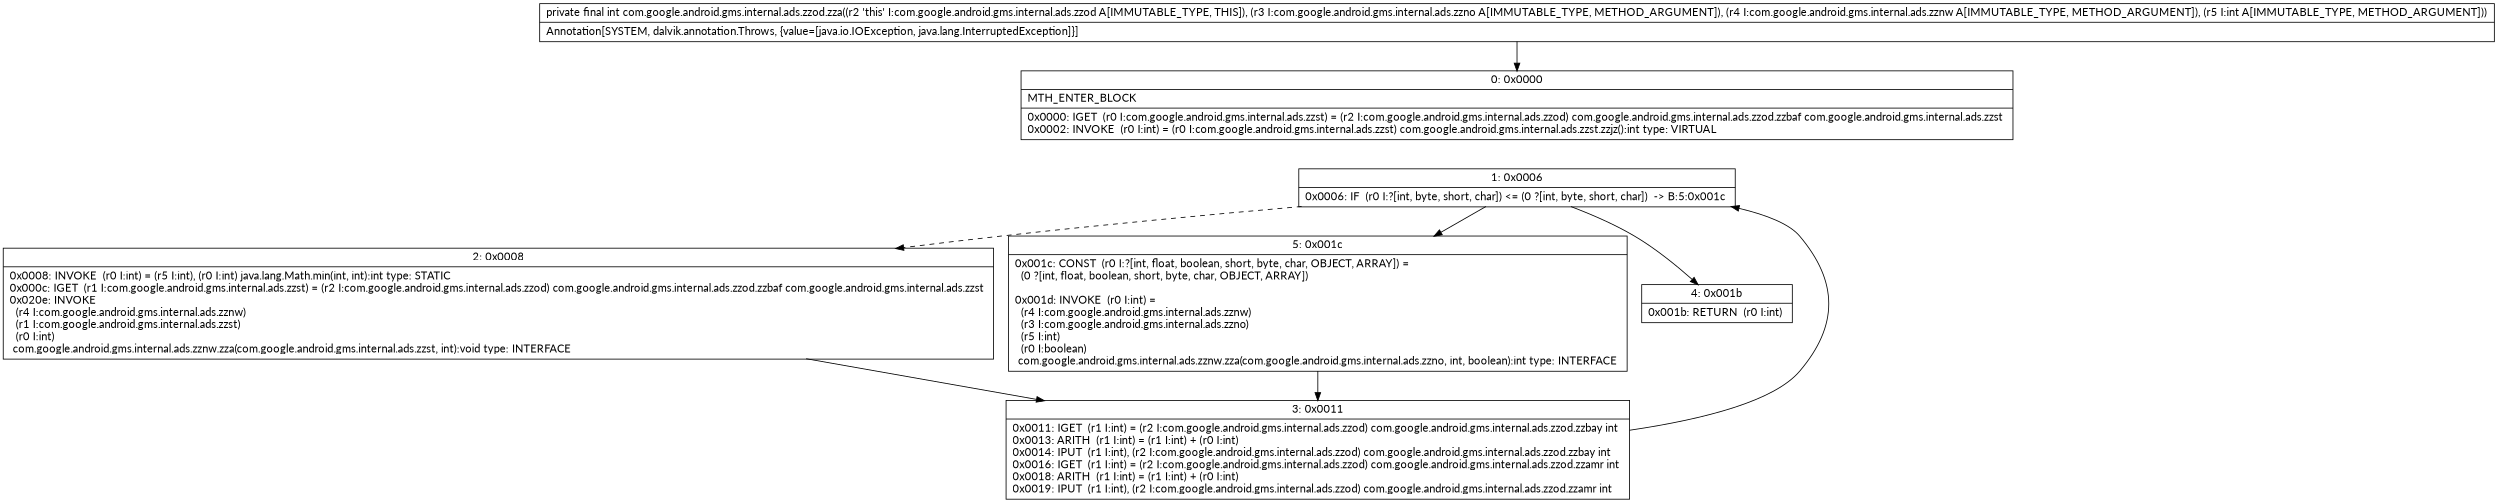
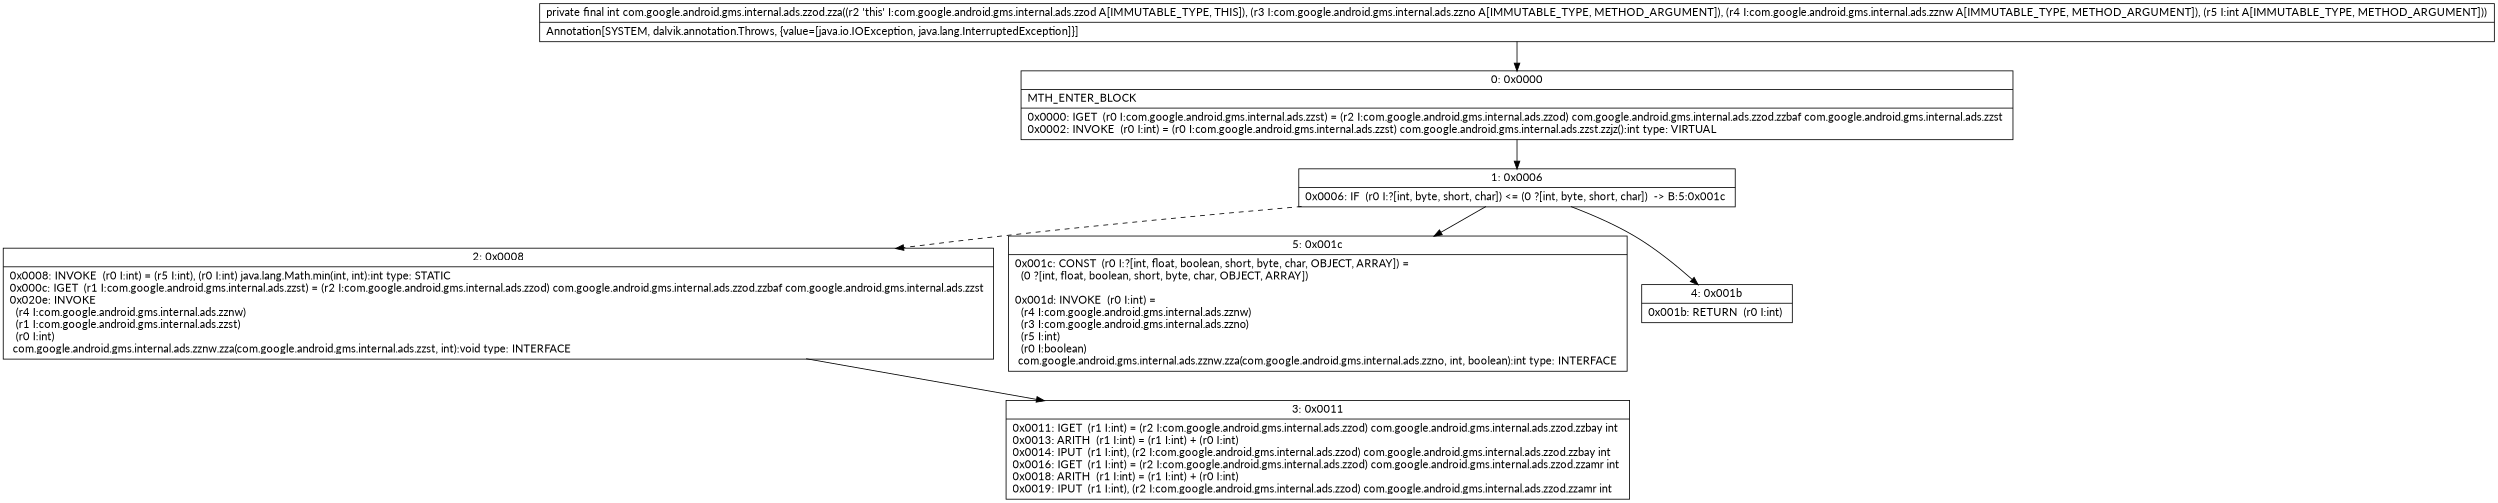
edge "3: 0x0011" -> "1: 0x0006": now "0: 0x0000" -> "1: 0x0006"
edge "5: 0x001c" -> "3: 0x0011": removed
